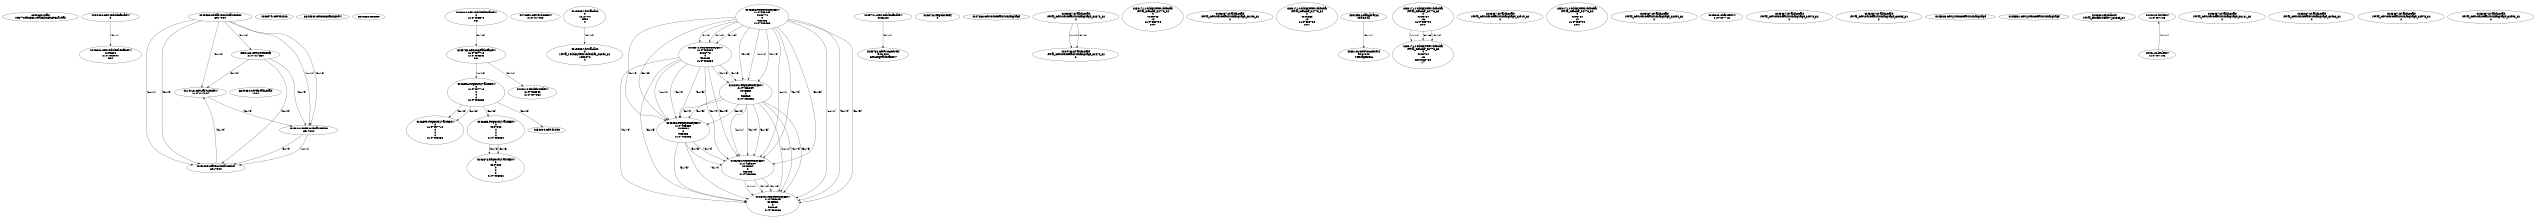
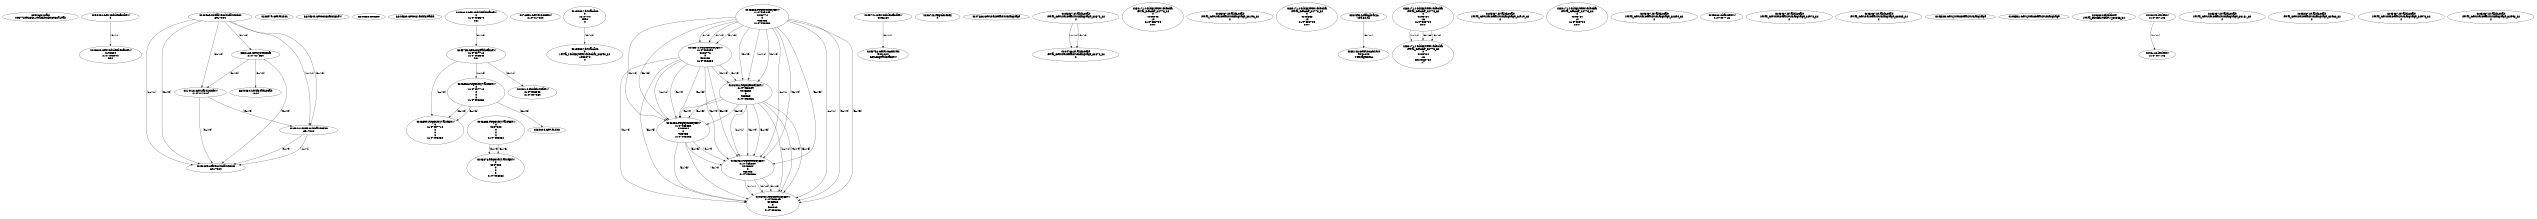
node "6844580.GetCurrentThreadId": added
edge "4246113.lstrlenW 2147407108" -> "4246044.lstrlenW 2147407108": reversed
edge "4245785.GetLongPathNameW 2147407710 2147406542 261" -> "4246599.RegQueryValueExW 0 2147407710 0 0 0 2147408232": added, label "(1-->2)"
edge "4250188.GetSystemInfo 2147417660" -> "4245418.EnterCriticalSection 6917004": now "4250188.GetSystemInfo 2147417660" -> "6844434.SetThreadLocale 1024"
edge "4246556.RegQueryValueExW 0 2147407710 0 0 0 2147408232" -> "4246635.RegQueryValueExW 0 4247000 0 0 0 2147408232": removed, label "(6-->6)"
edge "4245469.LeaveCriticalSection 6917004" -> "4214413.GetStartupInfoW 2147417624": reversed
